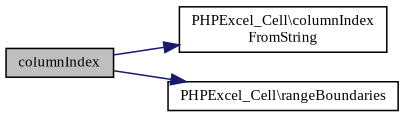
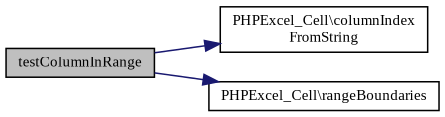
node "columnIndex": label "columnIndex" -> "testColumnInRange"
